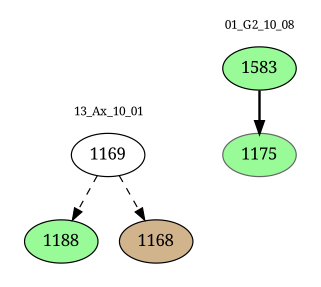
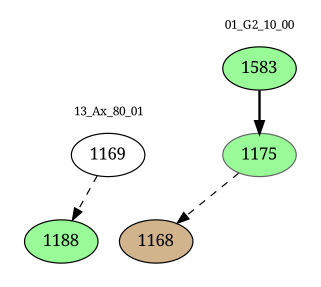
cluster "01_G2_10_08": label "01_G2_10_08" -> "01_G2_10_00"
cluster "13_Ax_10_01": label "13_Ax_10_01" -> "13_Ax_80_01"
edge "1169" -> "1168": now "1175" -> "1168"
